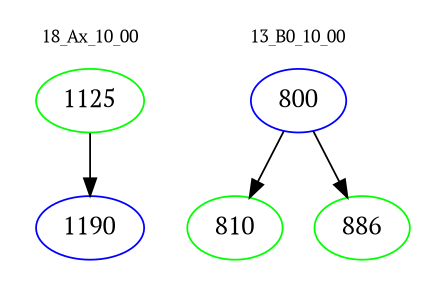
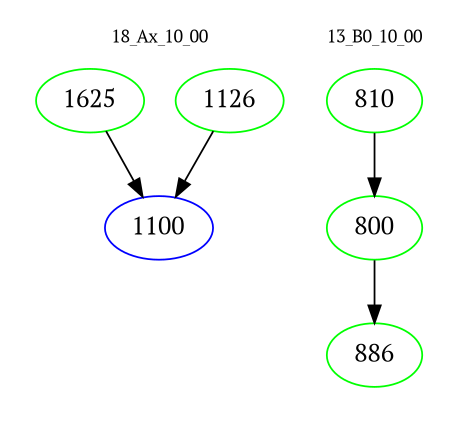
node "1125": label "1125" -> "1625"
node "1126": added
node "800": color blue -> green
edge "800" -> "810": reversed
node "1190": label "1190" -> "1100"
